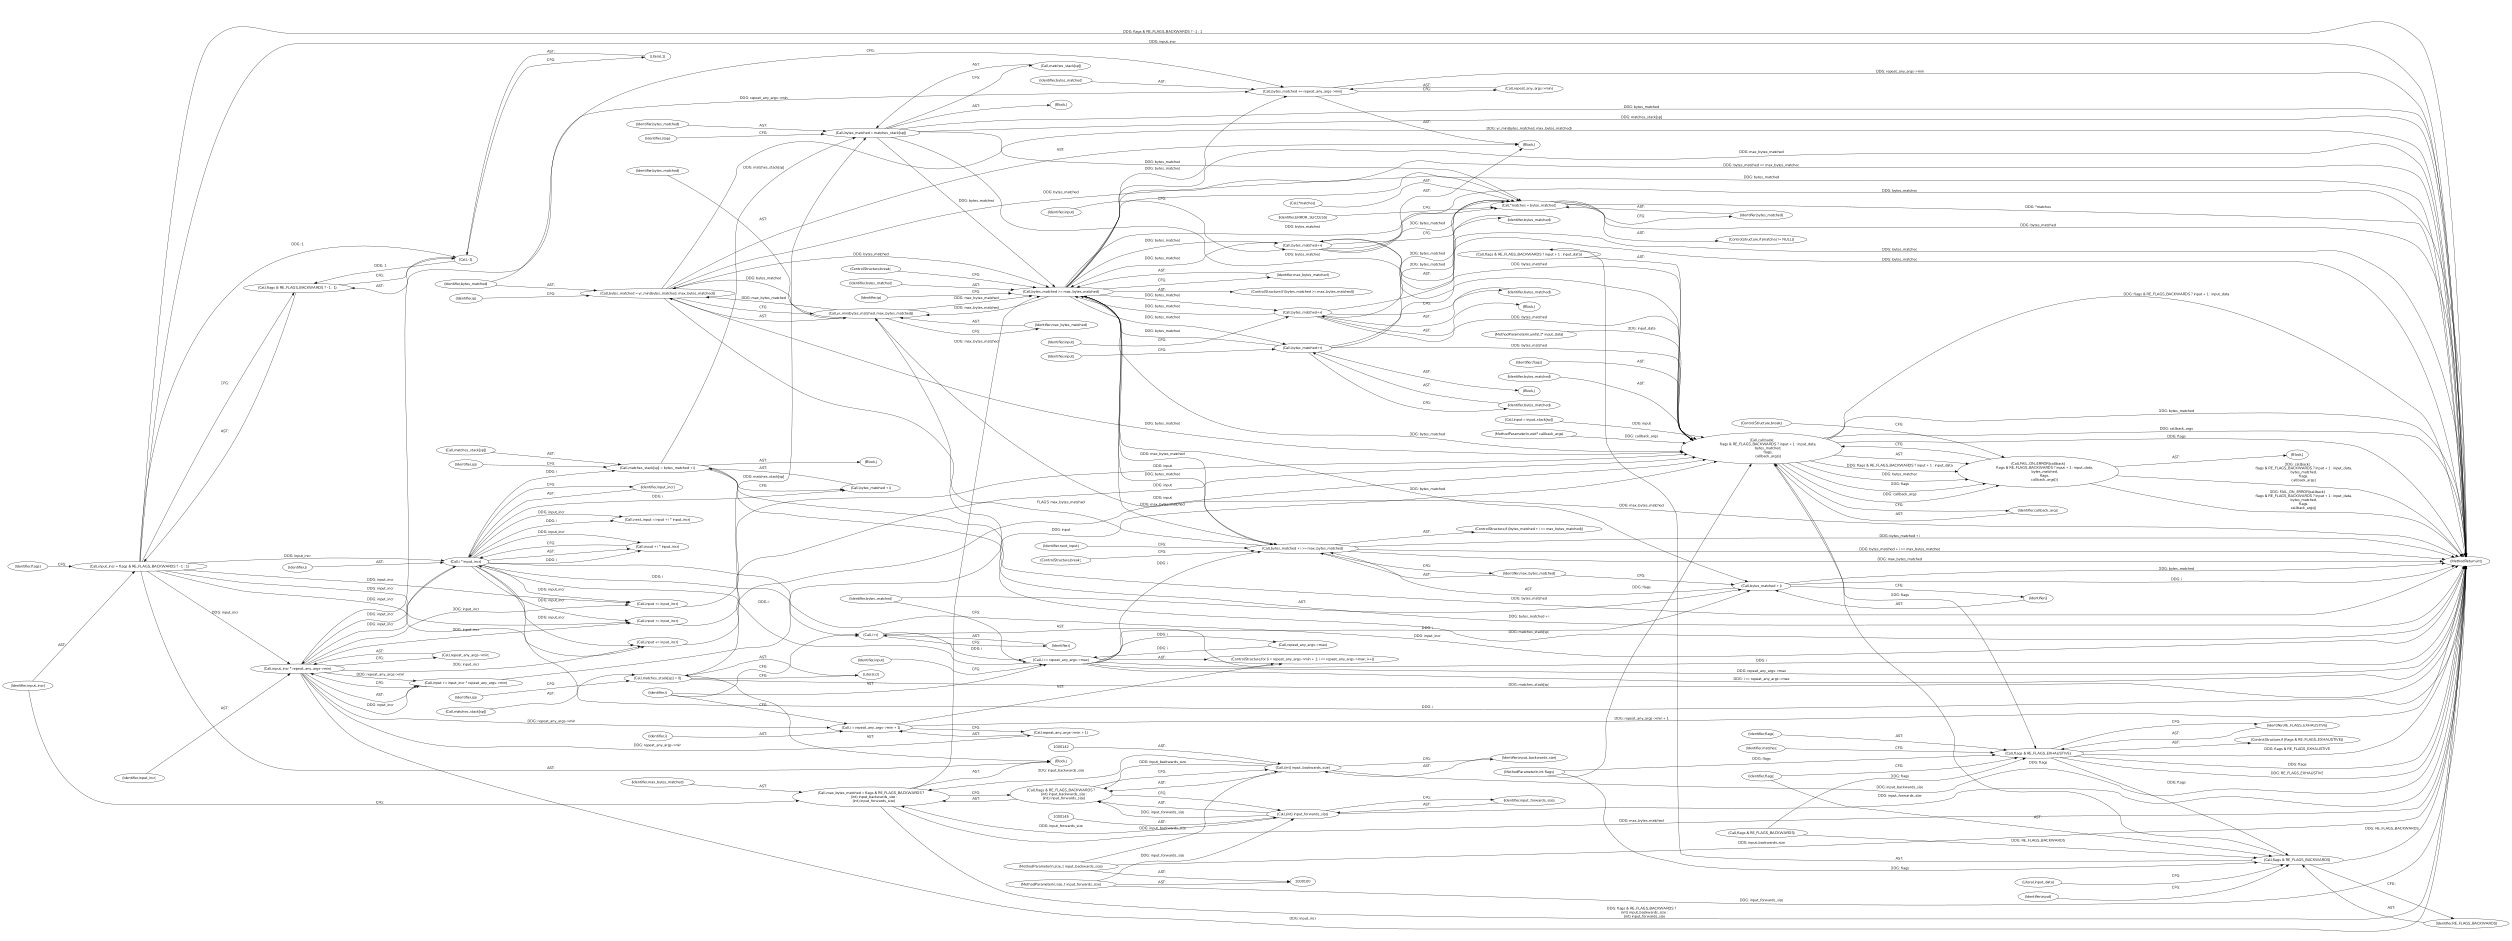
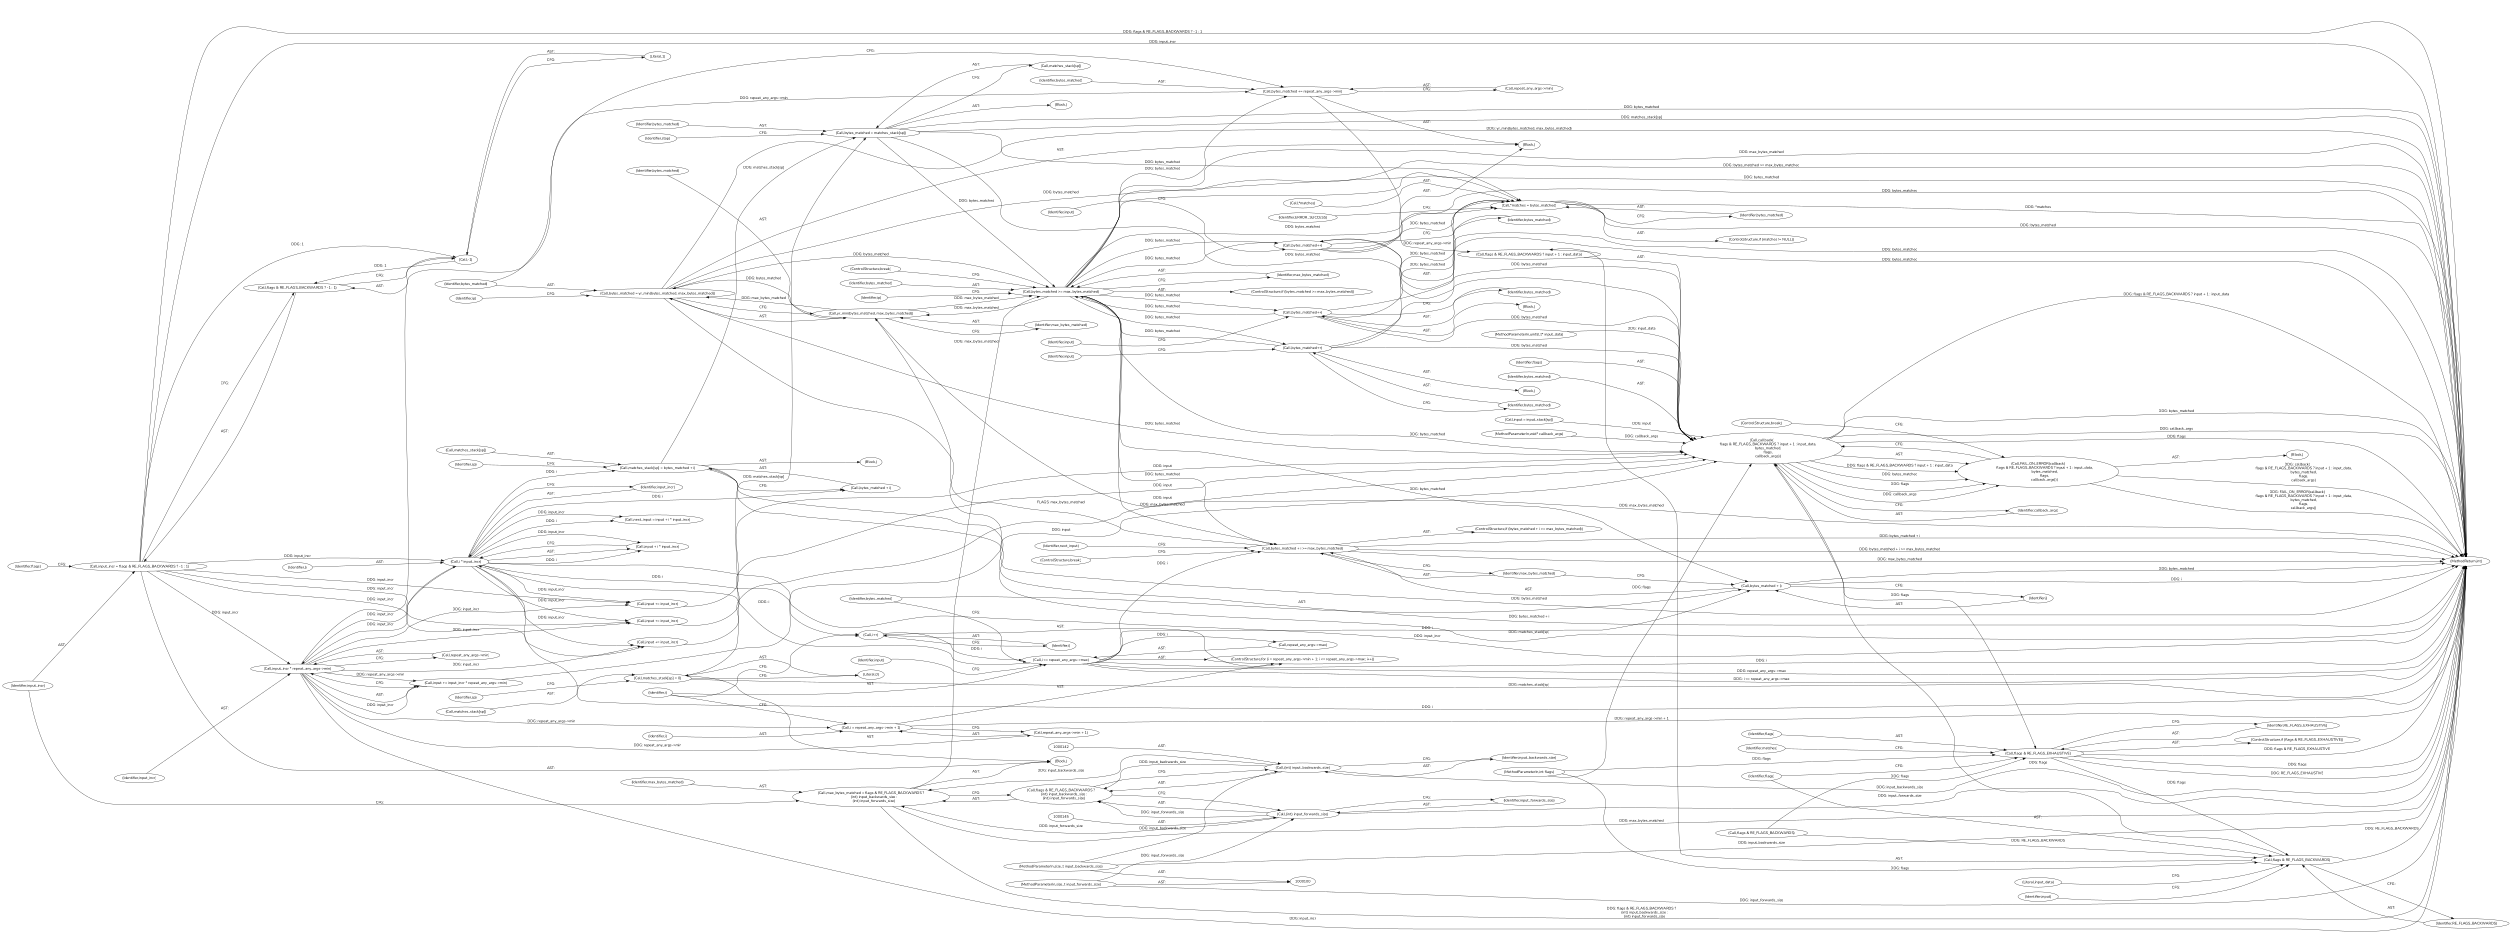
edge "(Call,bytes_matched += repeat_any_args->min)" -> "(MethodReturn,int)": now "(Call,bytes_matched += repeat_any_args->min)" -> "(Call,flags & RE_FLAGS_BACKWARDS ? input + 1 : input_data)"
edge "(Call,bytes_matched + i >= max_bytes_matched)" -> "(Call,bytes_matched >= max_bytes_matched)": removed, label "DDG: max_bytes_matched"
edge "(Call,repeat_any_args->max)" -> "(Call,i <= repeat_any_args->max)": label "DDG: i" -> "AST: "
